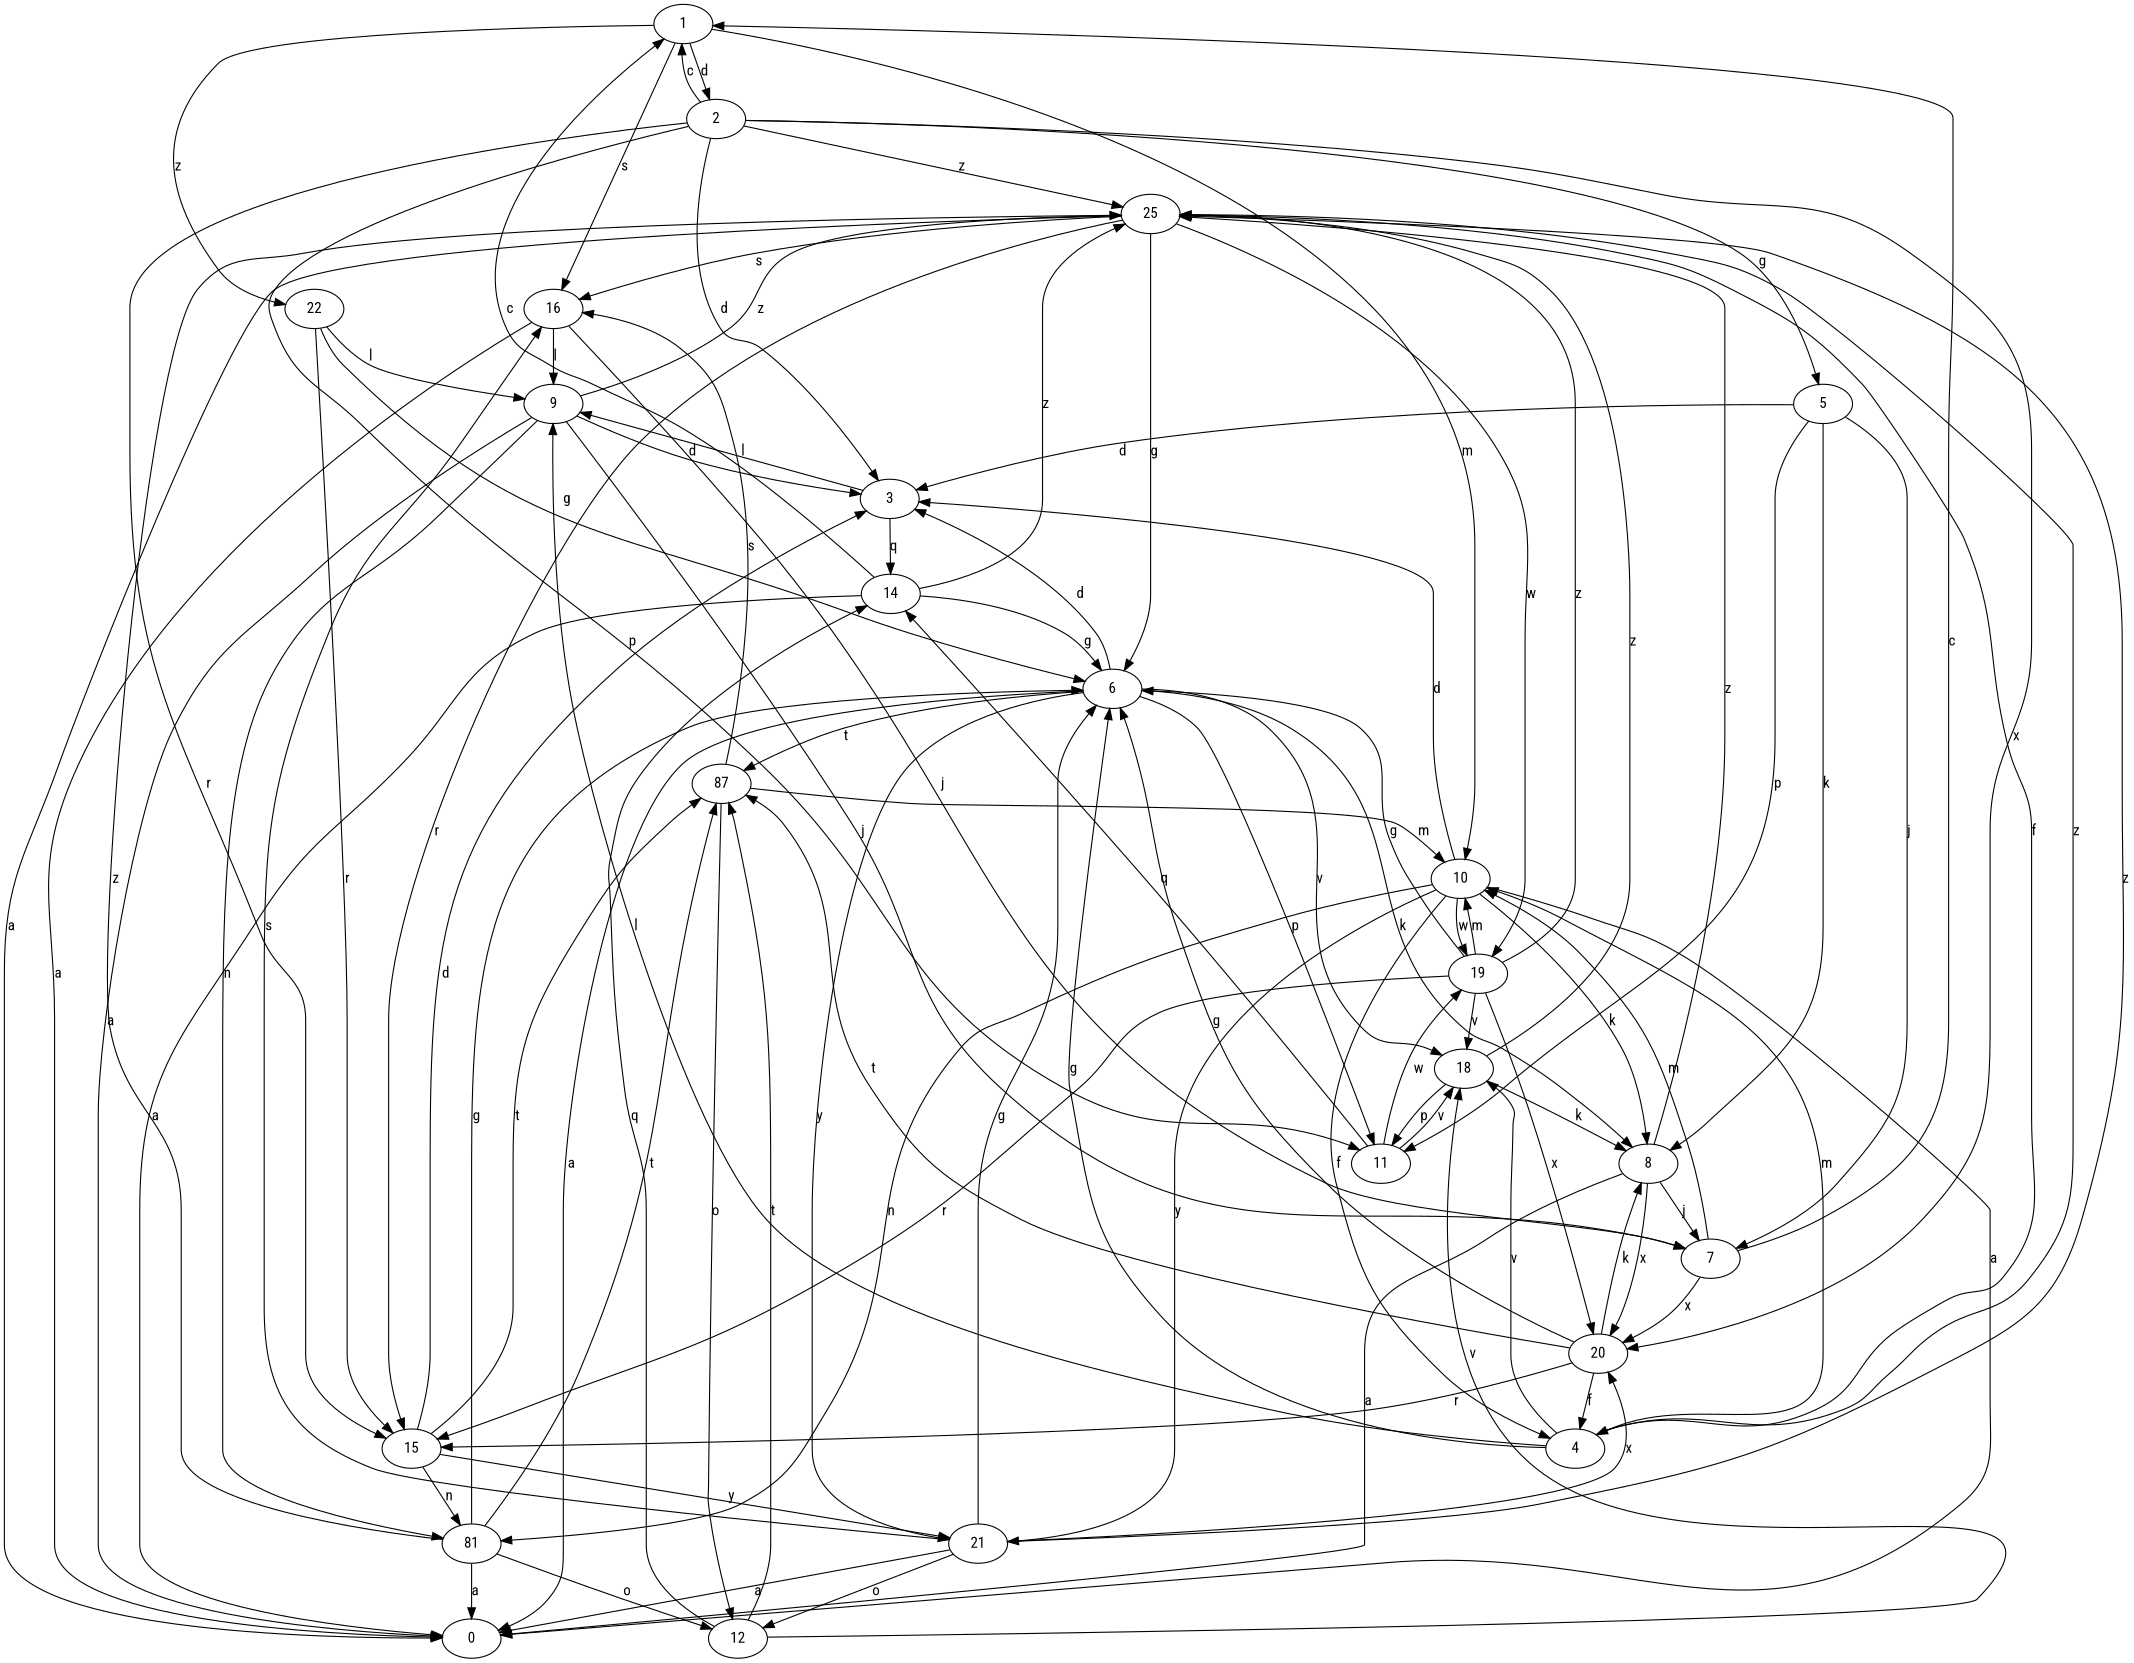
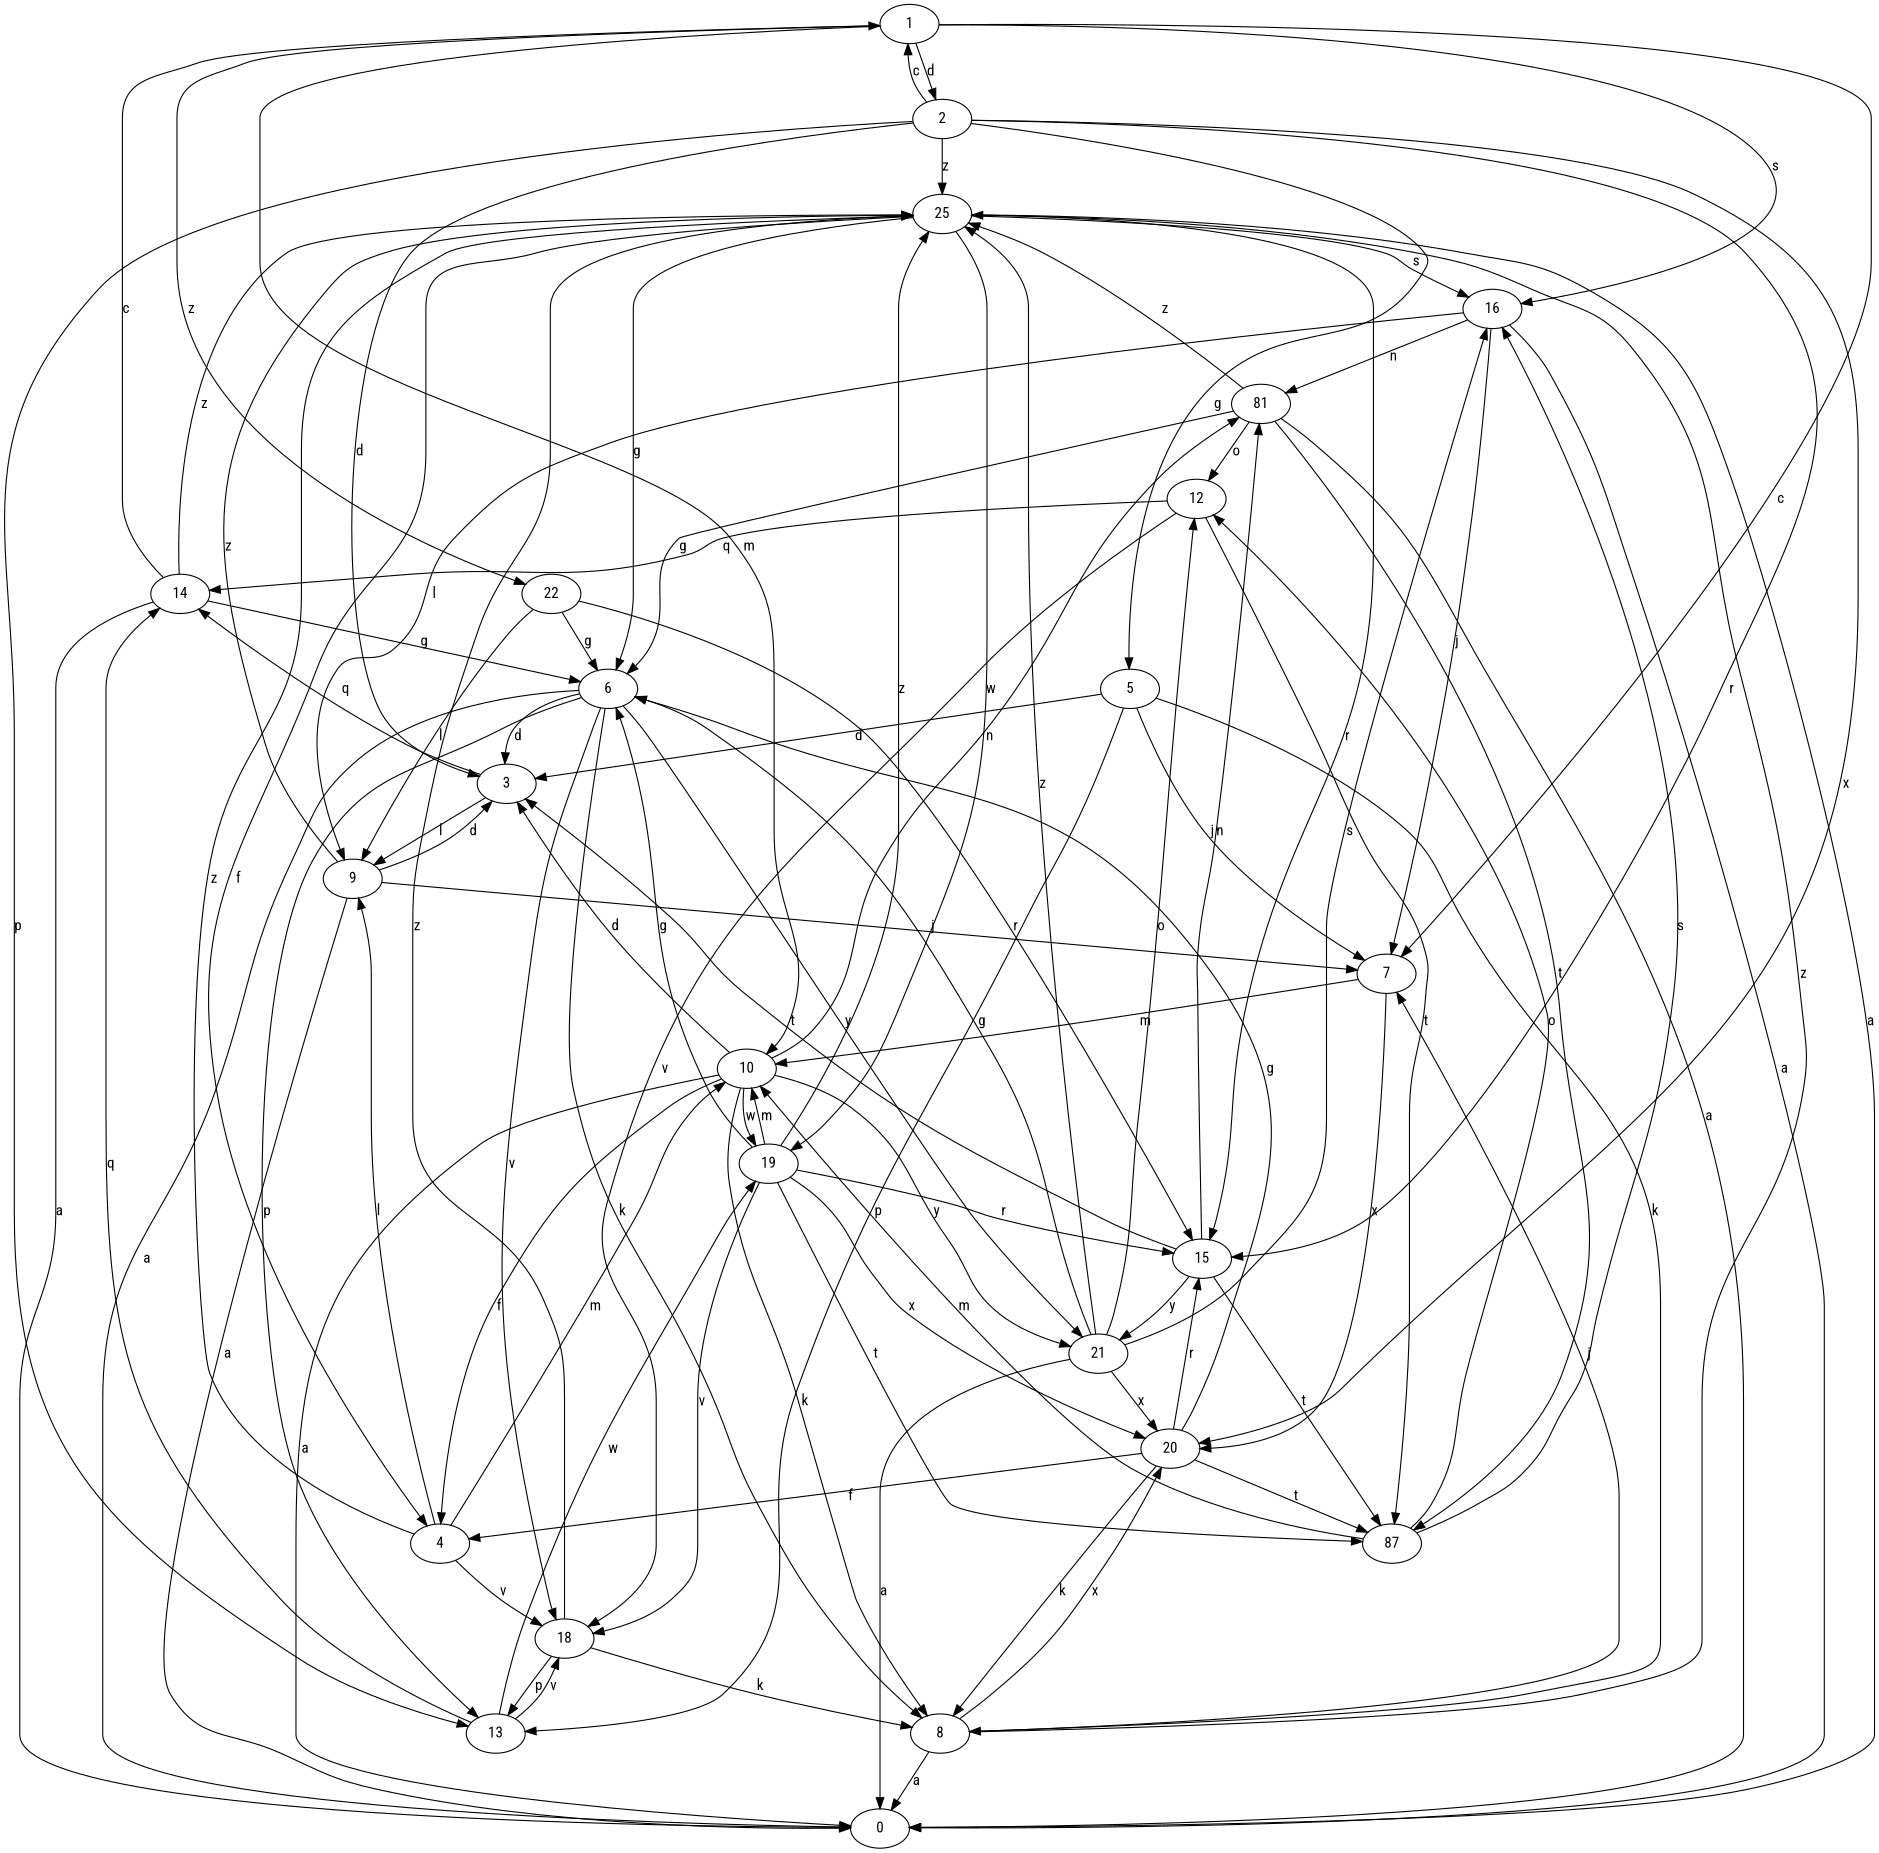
edge "7" -> "1": reversed
edge "6" -> "87": now "19" -> "87"
edge "15" -> "3": label "d" -> "t"
edge "9" -> "81": now "16" -> "81"
node "11": label "11" -> "13"
edge "4" -> "6": removed, label "g"
